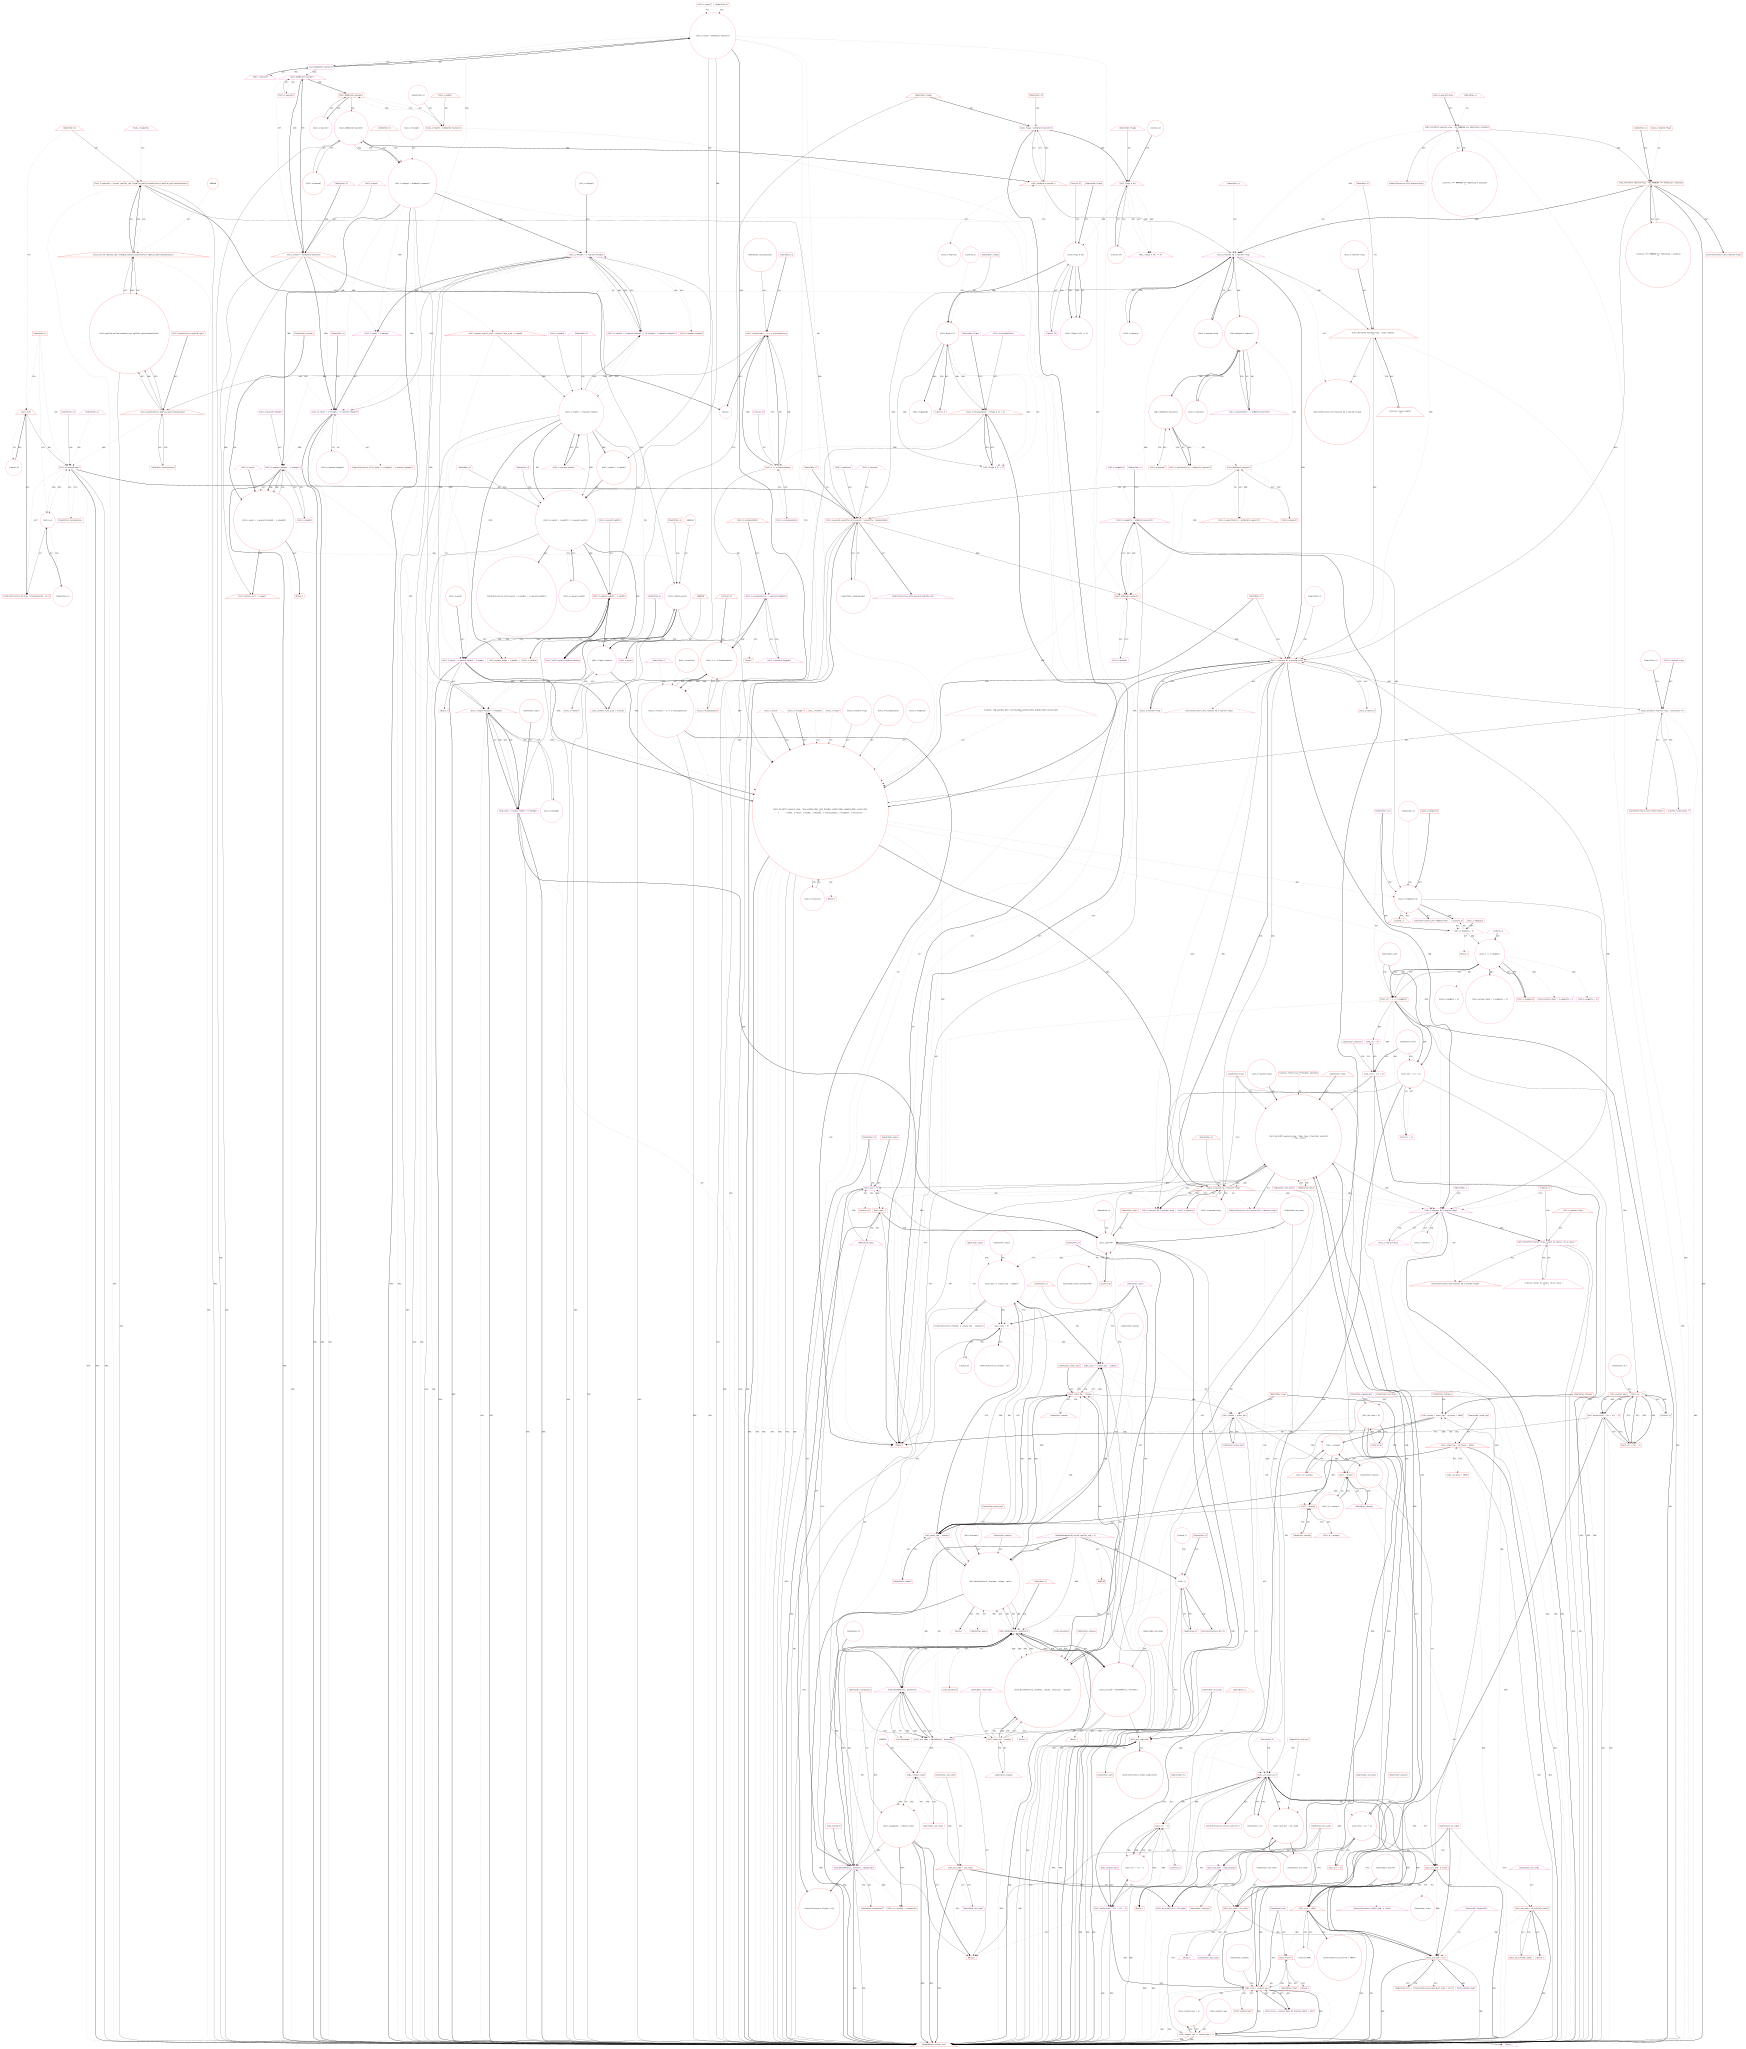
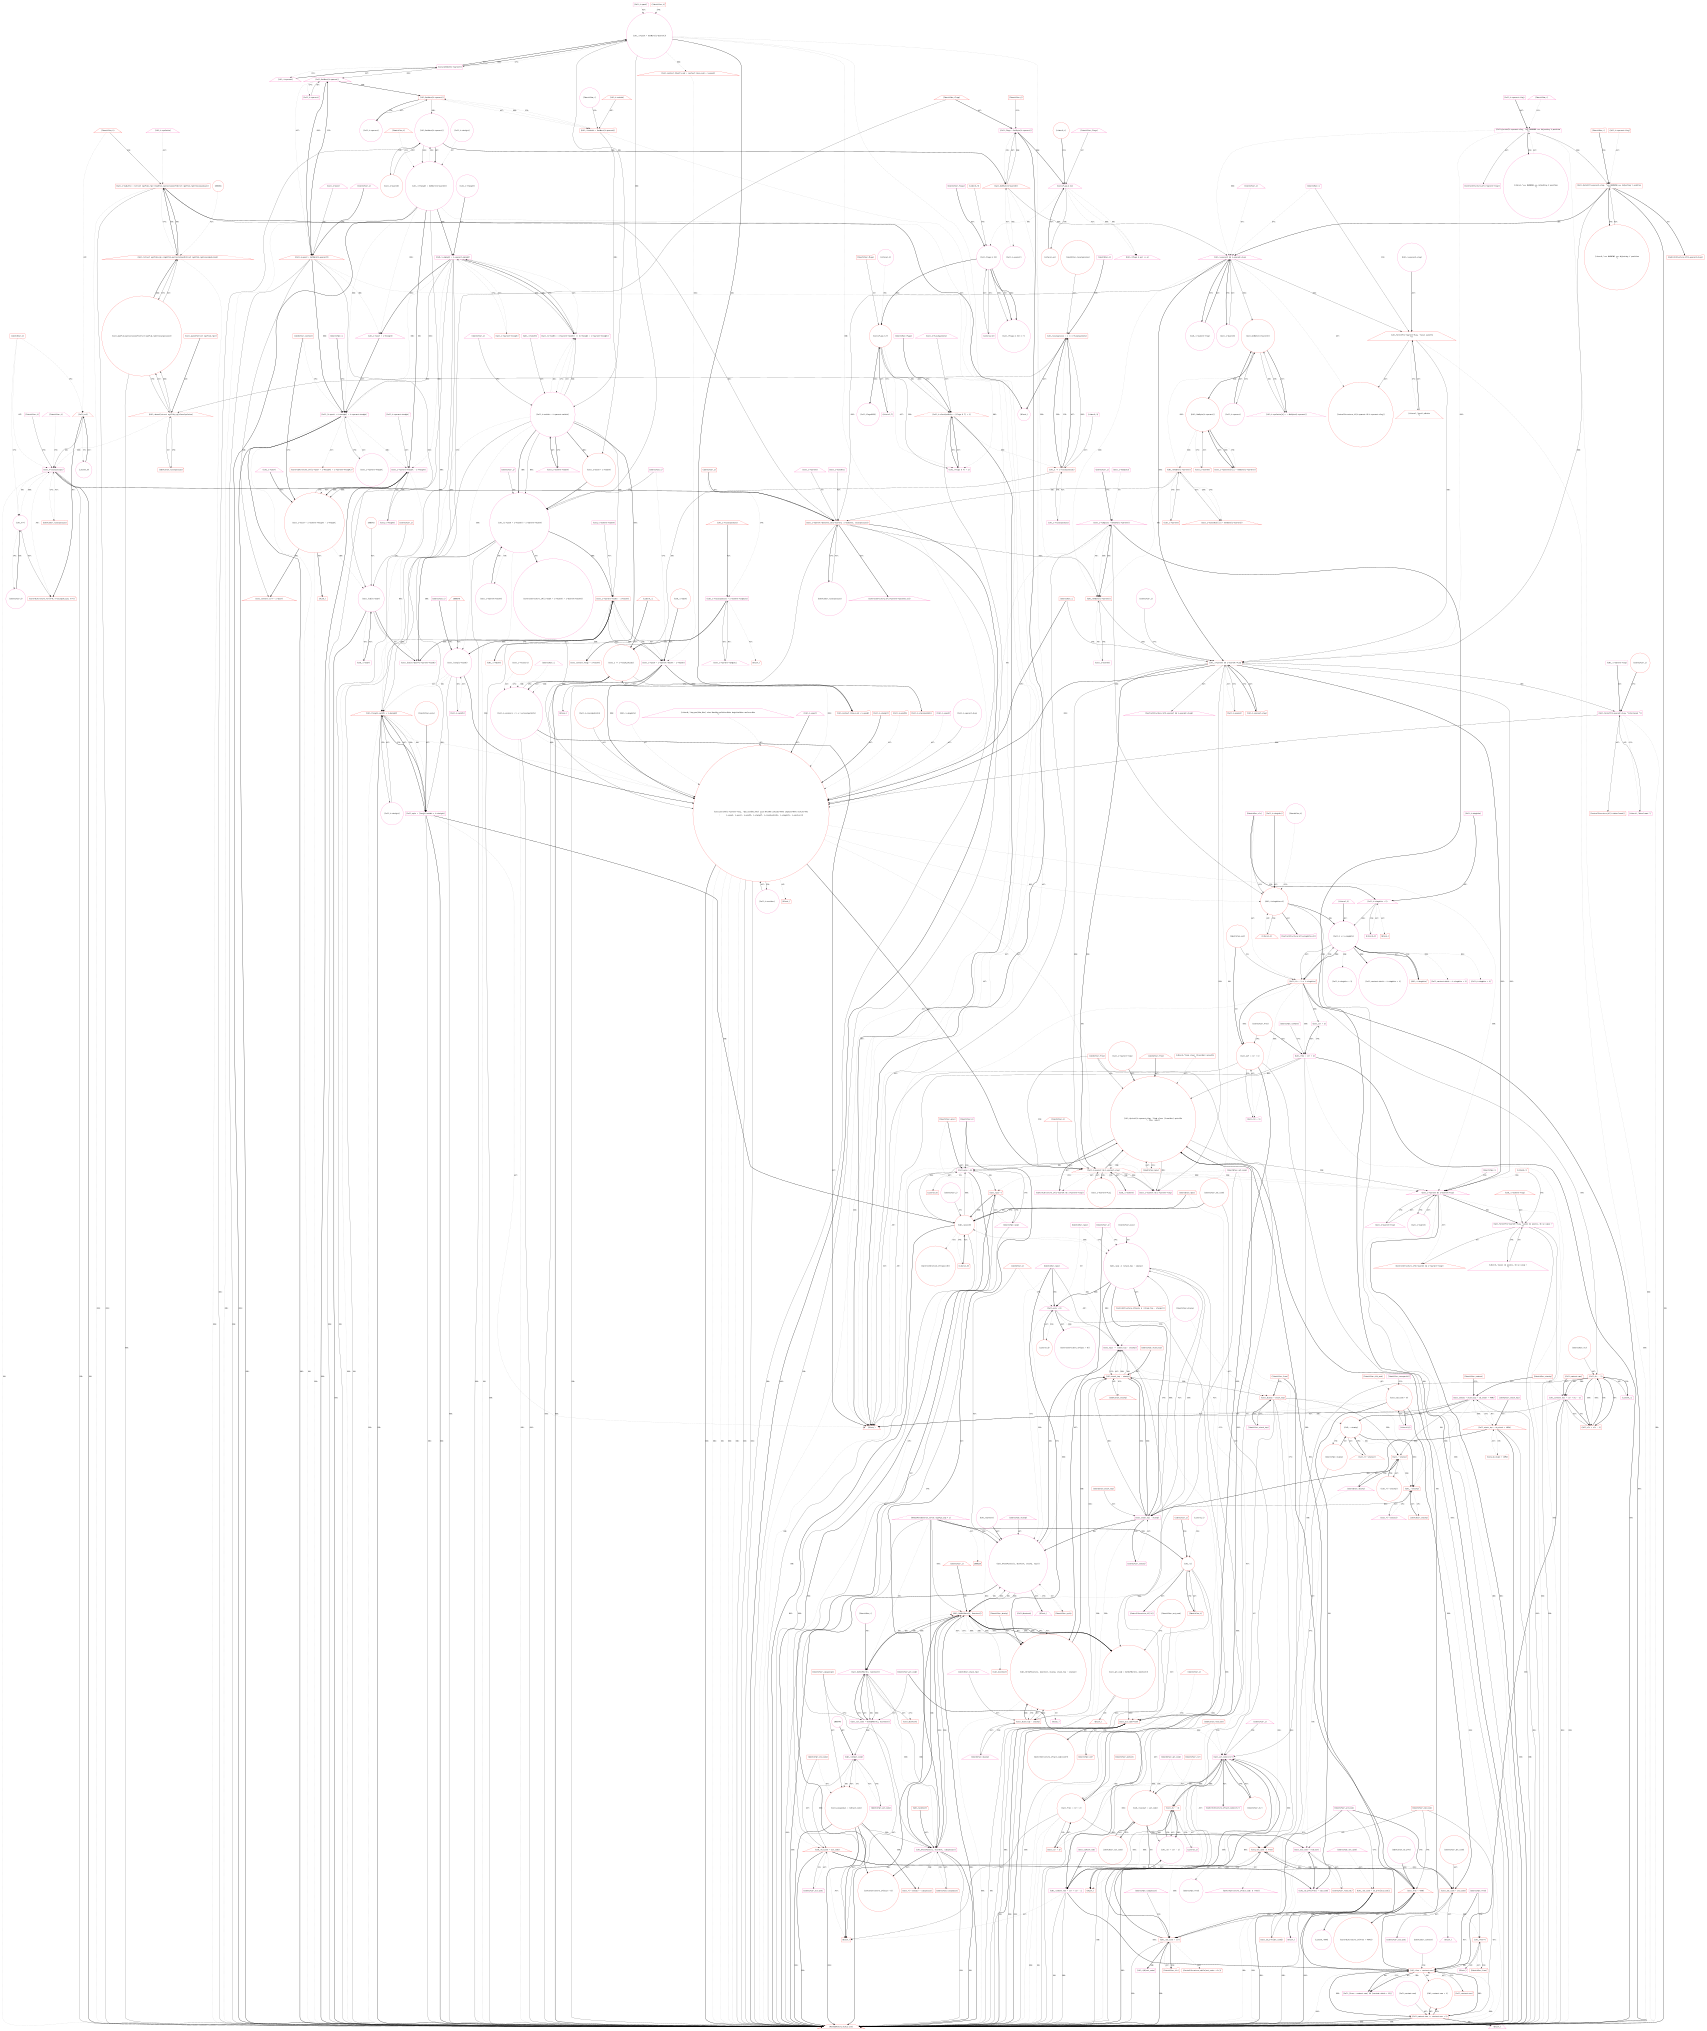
edge "(Call,context.frbuff_p.p8 = context.line_p.p8 + i->posX)" -> "(Call,i->width > i->parent->width)": now "(Call,i->width = GetWord(i->parent))" -> "(Call,i->width > i->parent->width)"
edge "(Call,i->imgbits==1)" -> "(Literal,2)": now "(Call,i->imgbits==1)" -> "(Call,1 << i->imgbits)"
node "(Call,old_code = read_context)": label "(Call,old_code = read_context)" -> "(Call,old_code = read_byt)"
